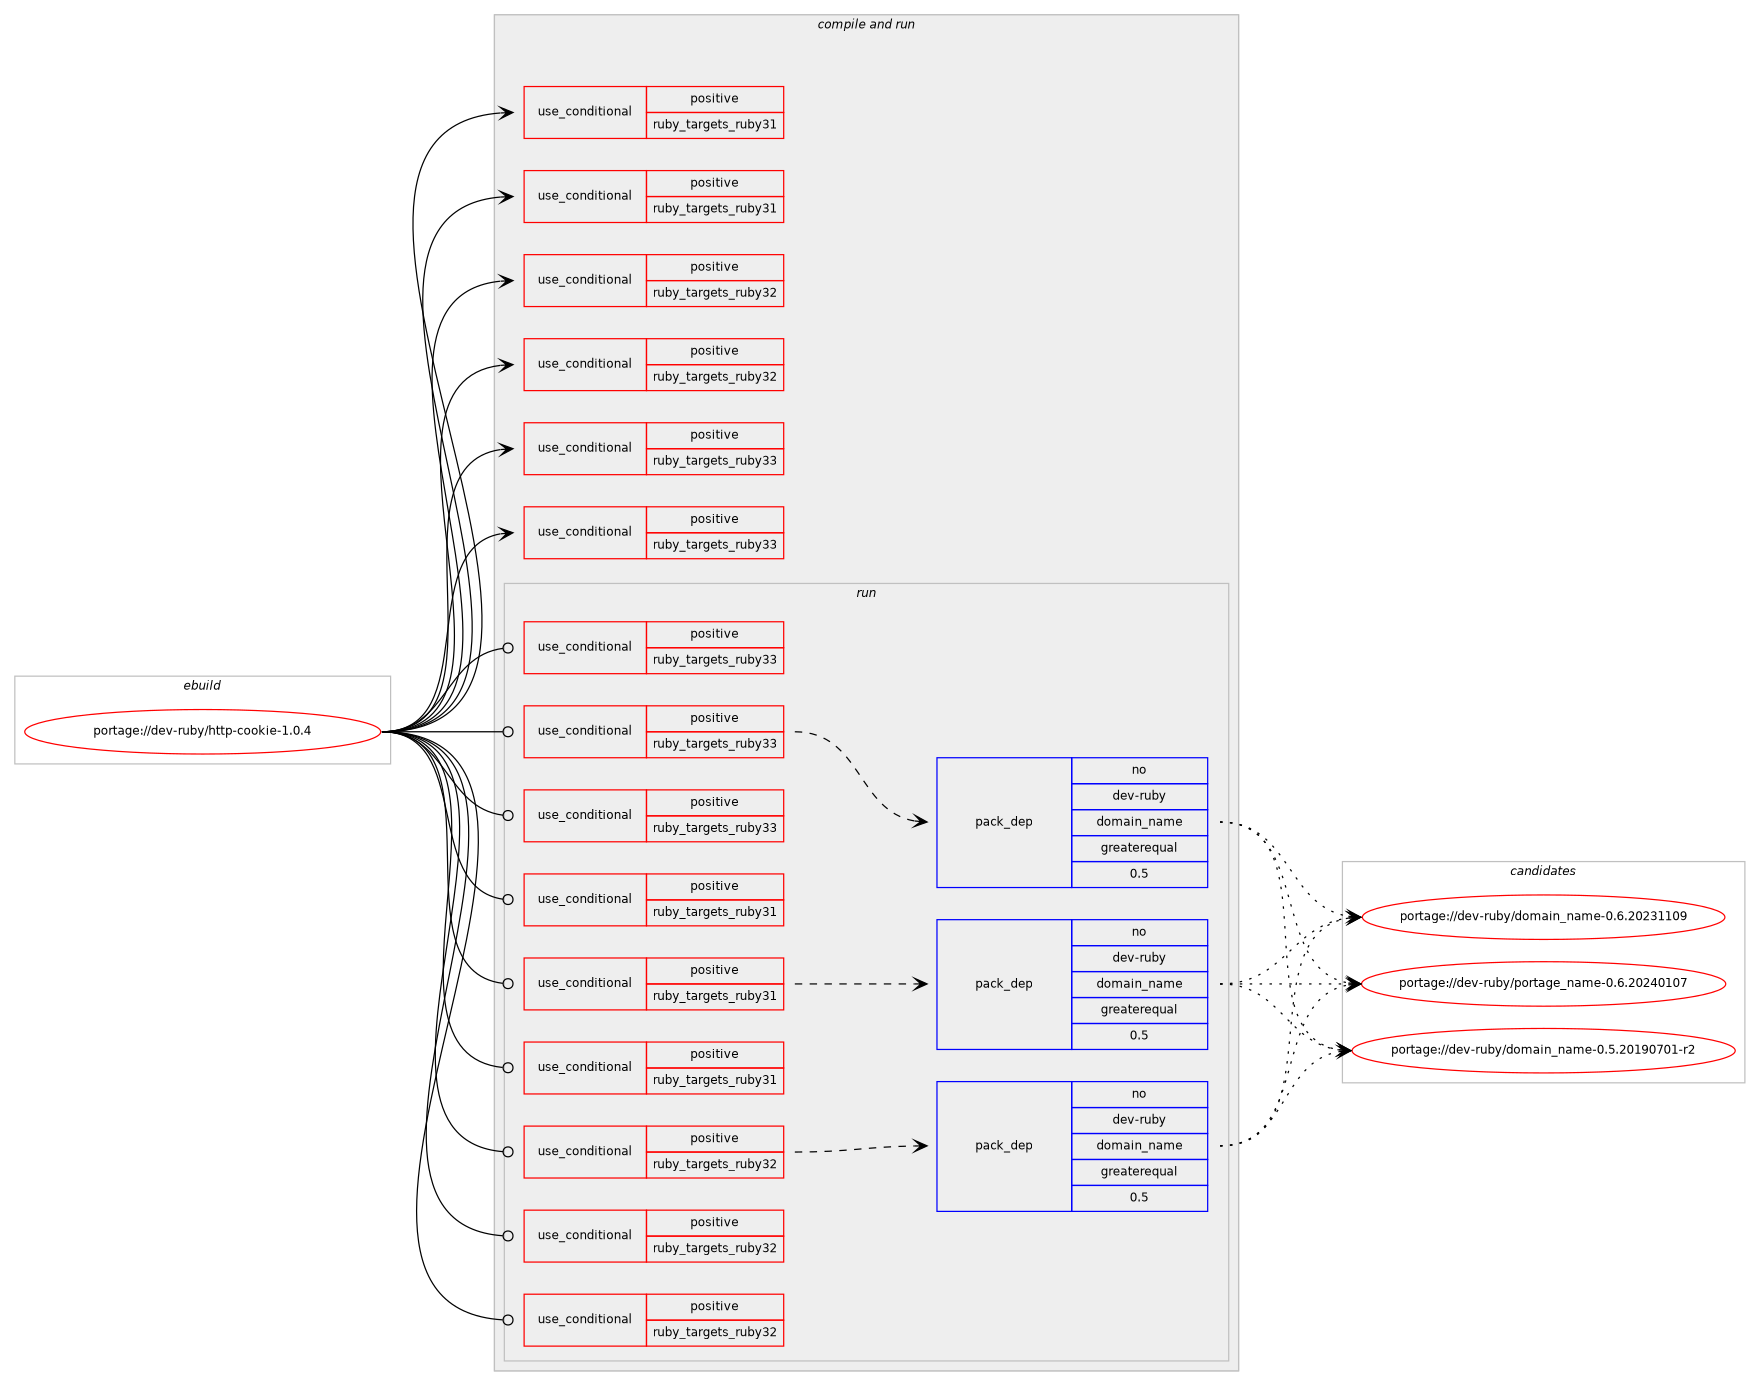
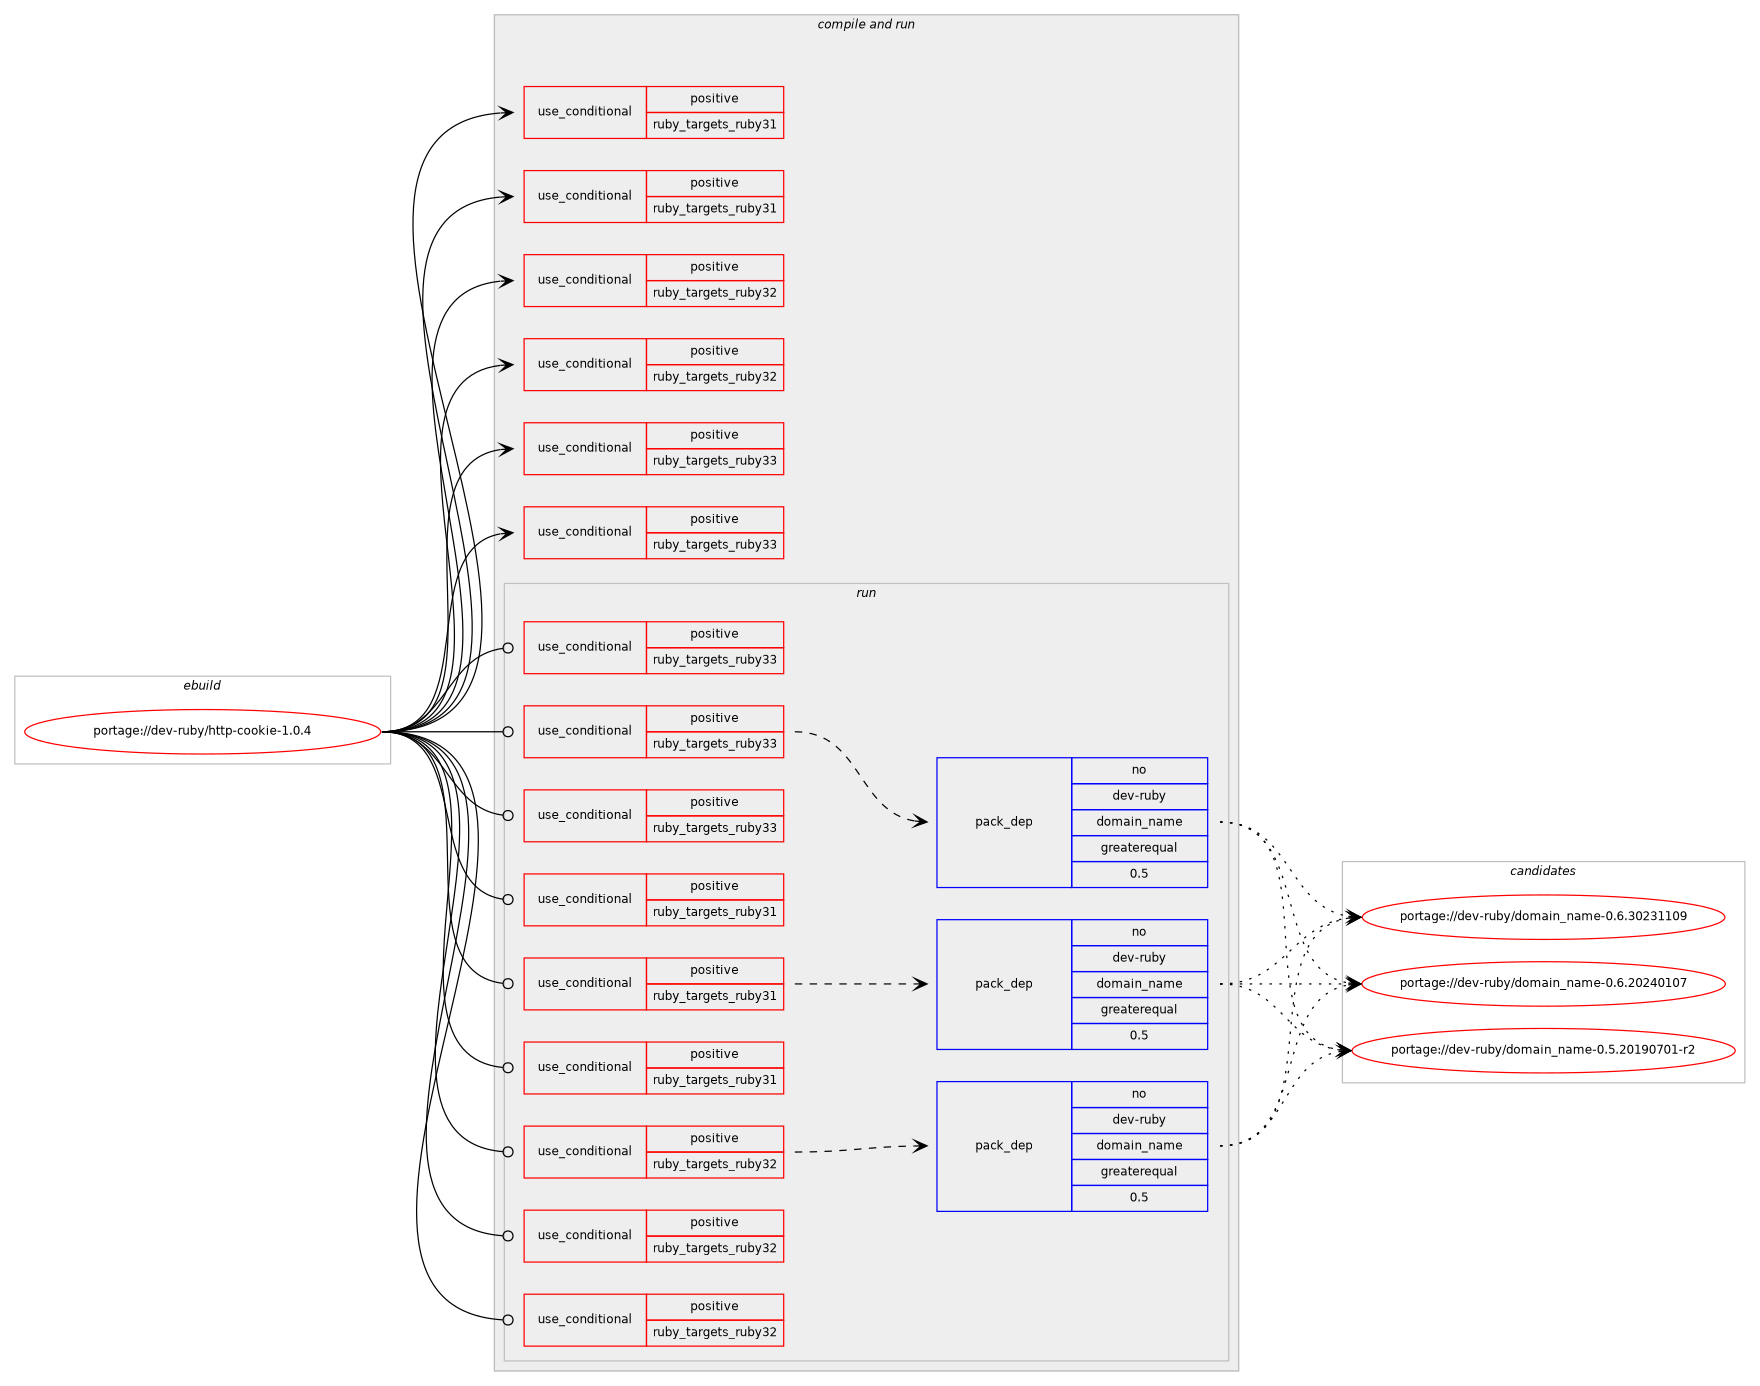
node "portage://dev-ruby/domain_name-0.6.20231109": label "portage://dev-ruby/domain_name-0.6.20231109" -> "portage://dev-ruby/domain_name-0.6.30231109"
node "portage://dev-ruby/portage_name-0.6.20240107": label "portage://dev-ruby/portage_name-0.6.20240107" -> "portage://dev-ruby/domain_name-0.6.20240107"
